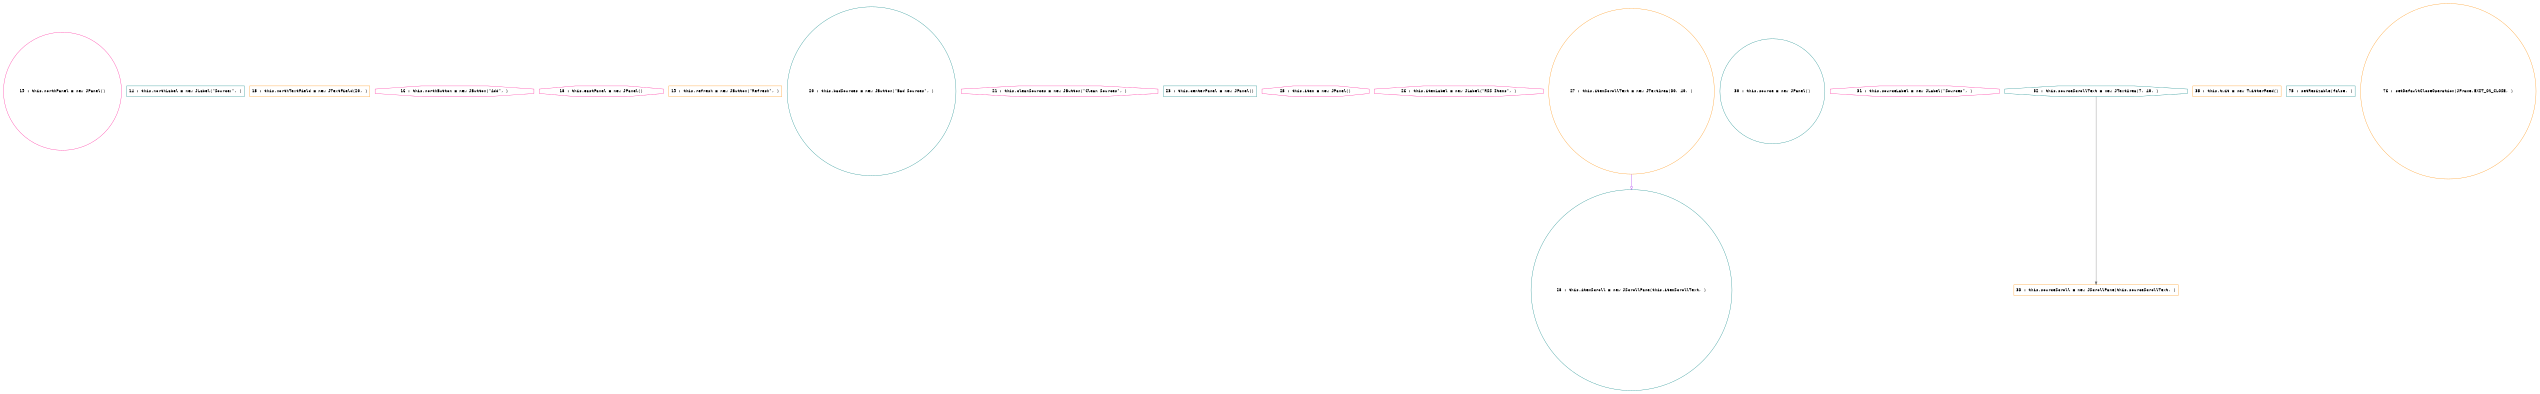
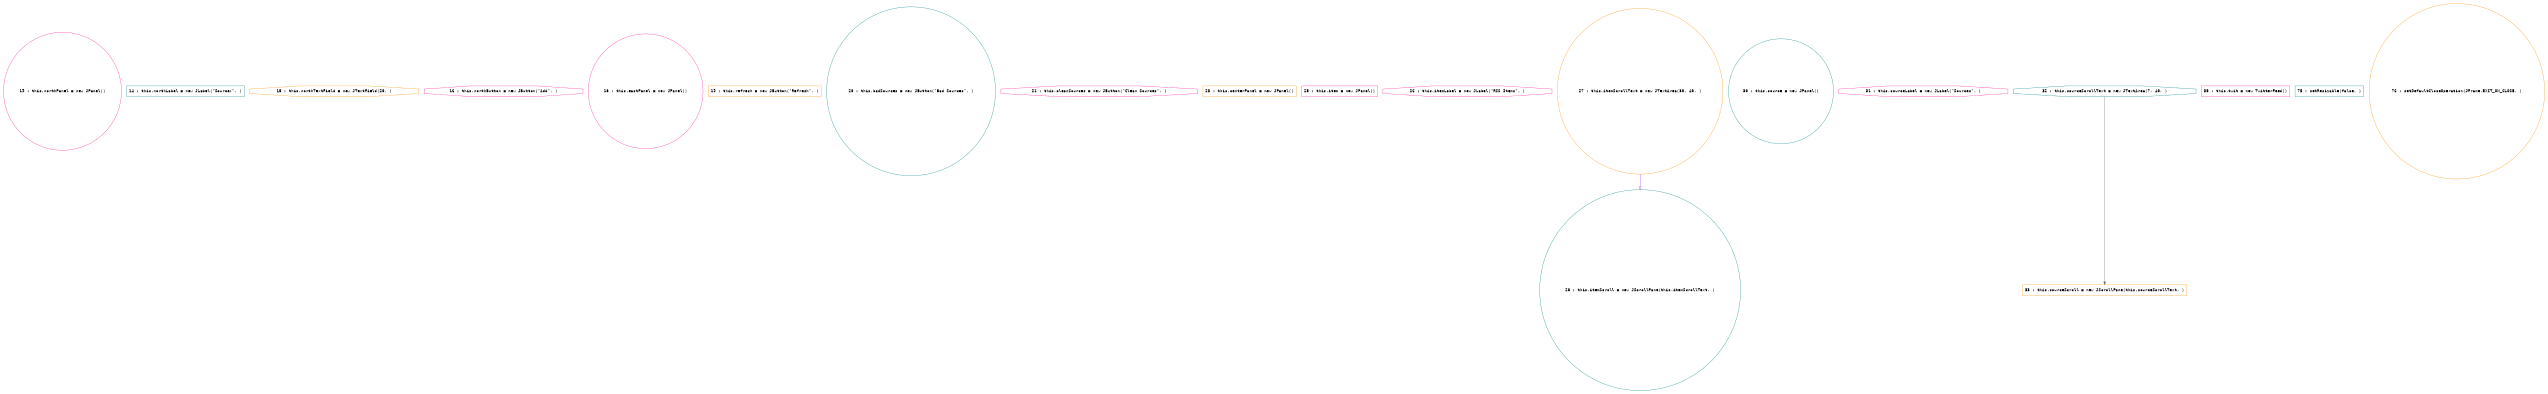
node "15 : this.northTextField = new JTextField(20, )": shape box -> octagon
node "18 : this.eastPanel = new JPanel()": shape octagon -> circle
node "23 : this.centerPanel = new JPanel()": color teal -> darkorange
node "25 : this.item = new JPanel()": shape octagon -> box
node "35 : this.twit = new TwitterFeed()": color darkorange -> deeppink
